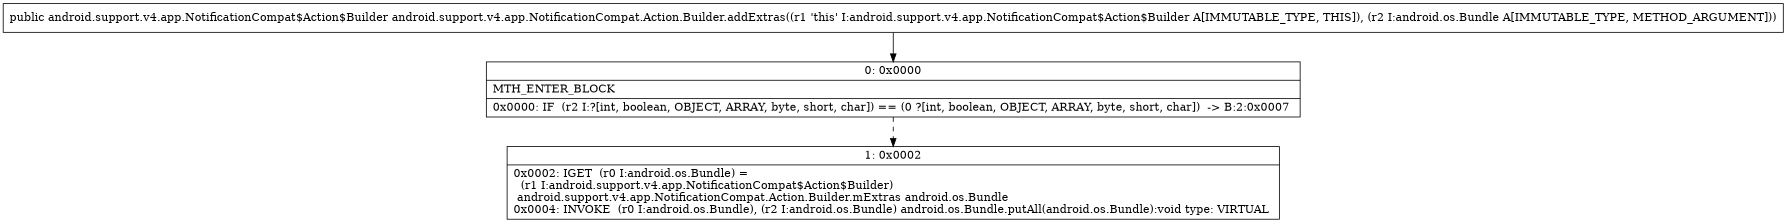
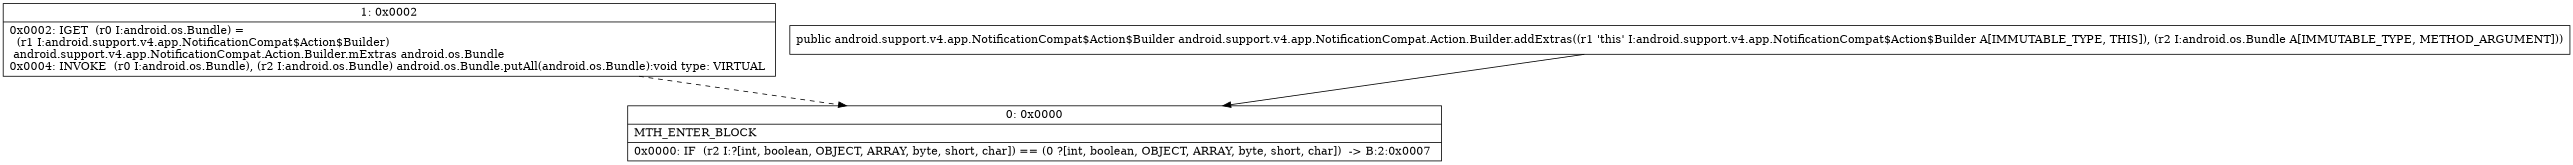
edge "0: 0x0000" -> "1: 0x0002": reversed
